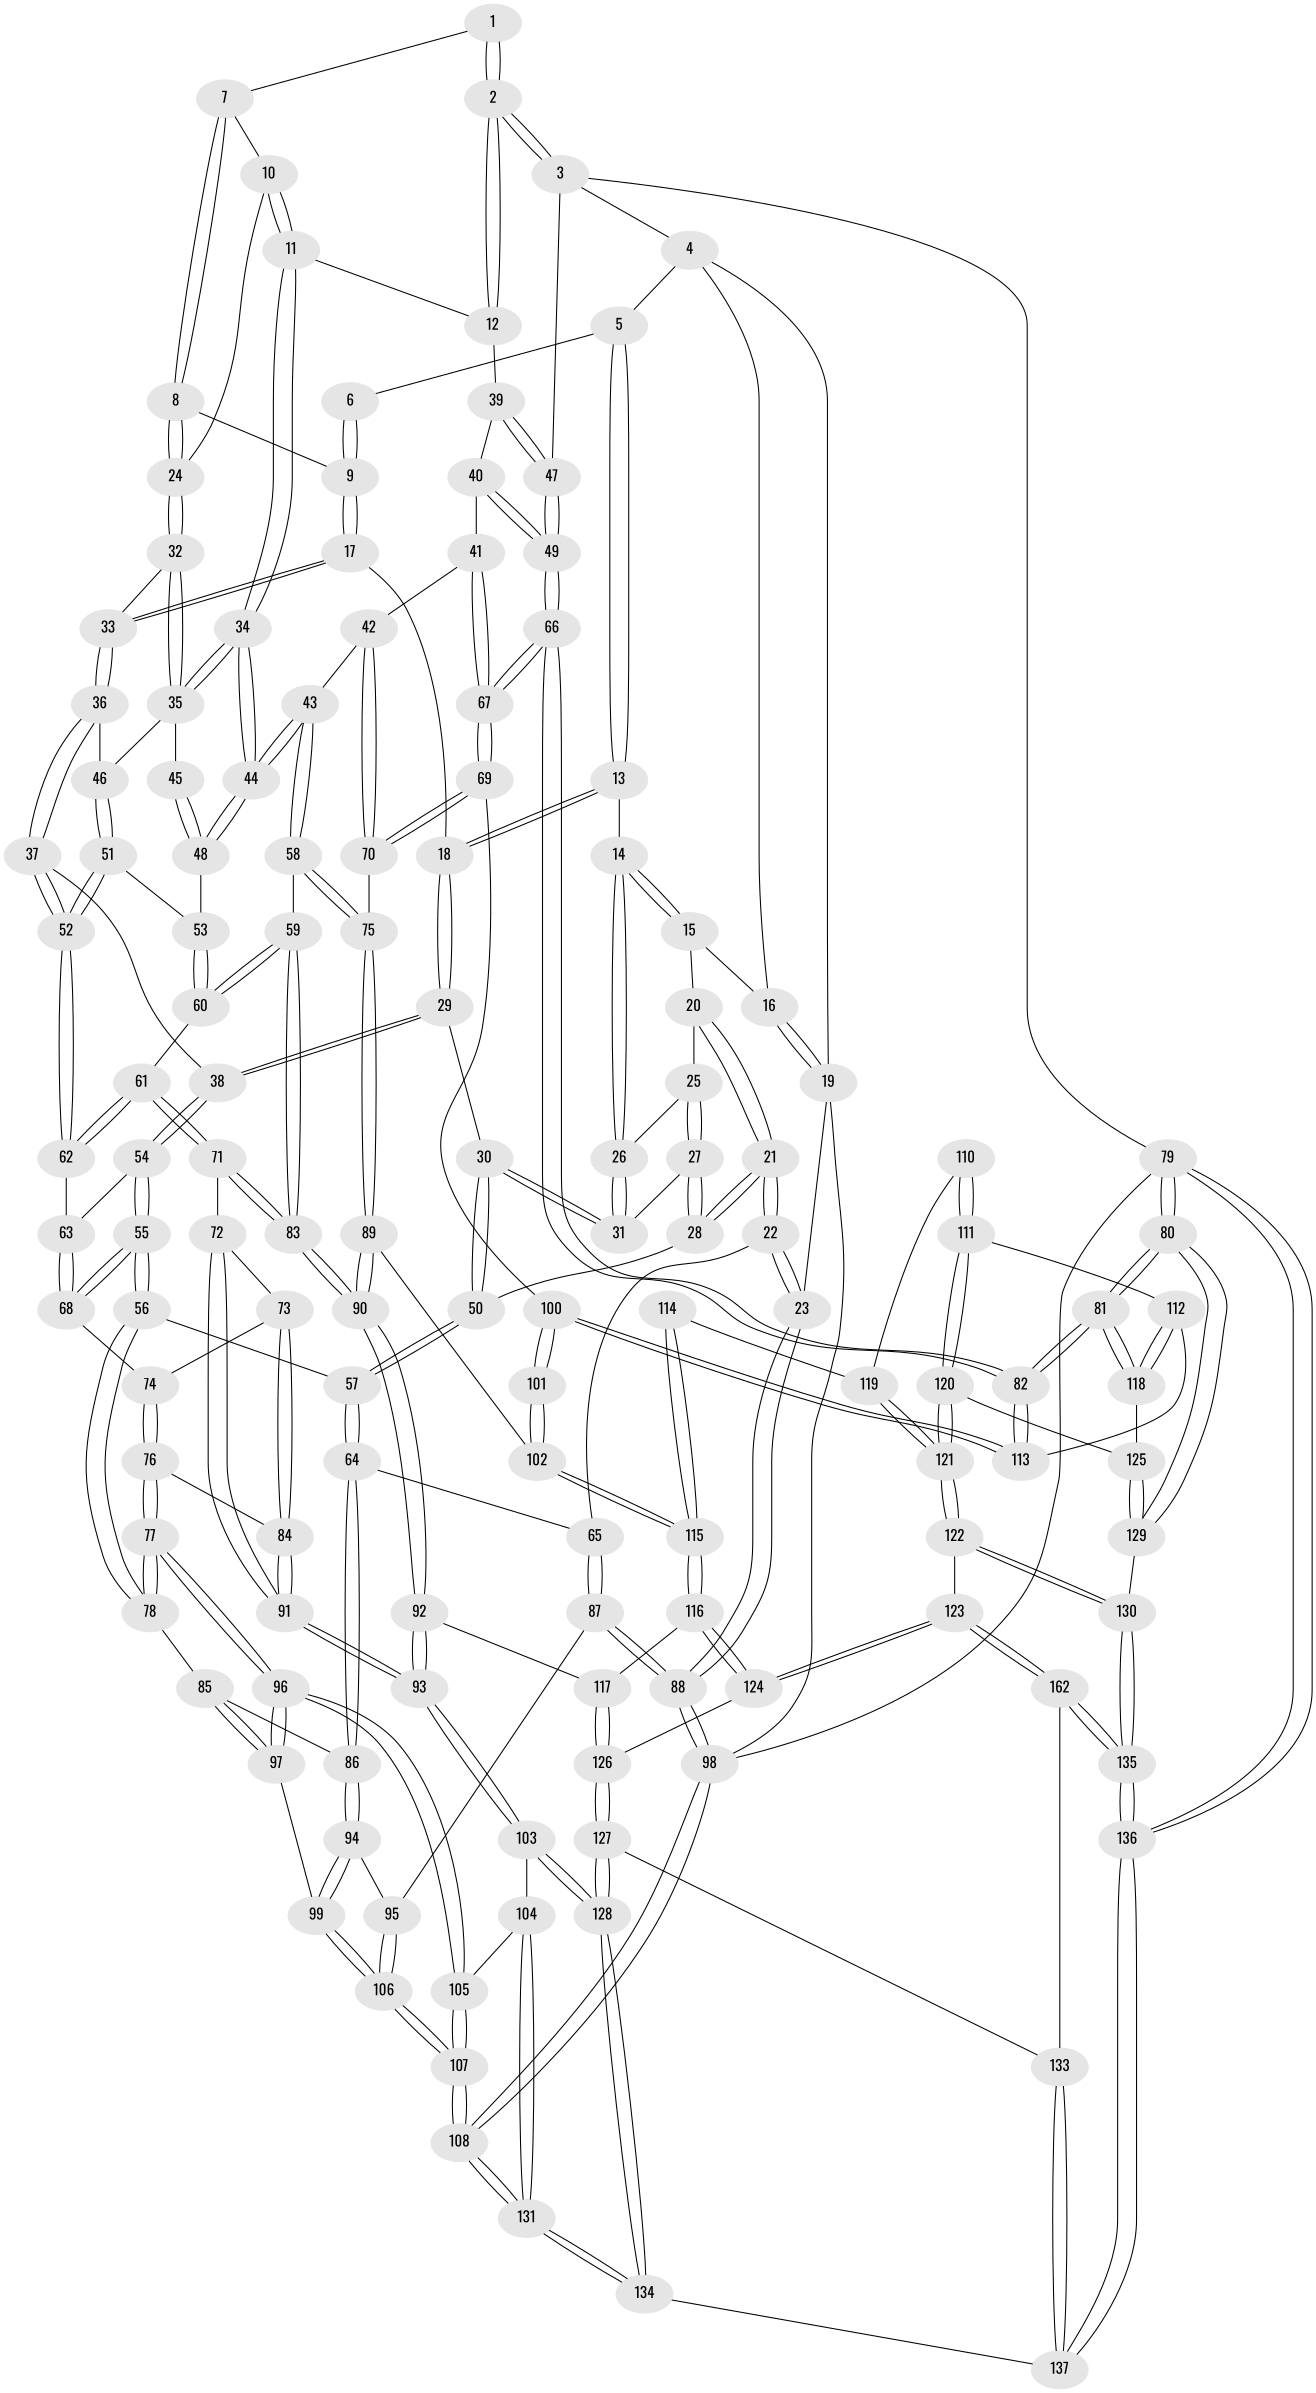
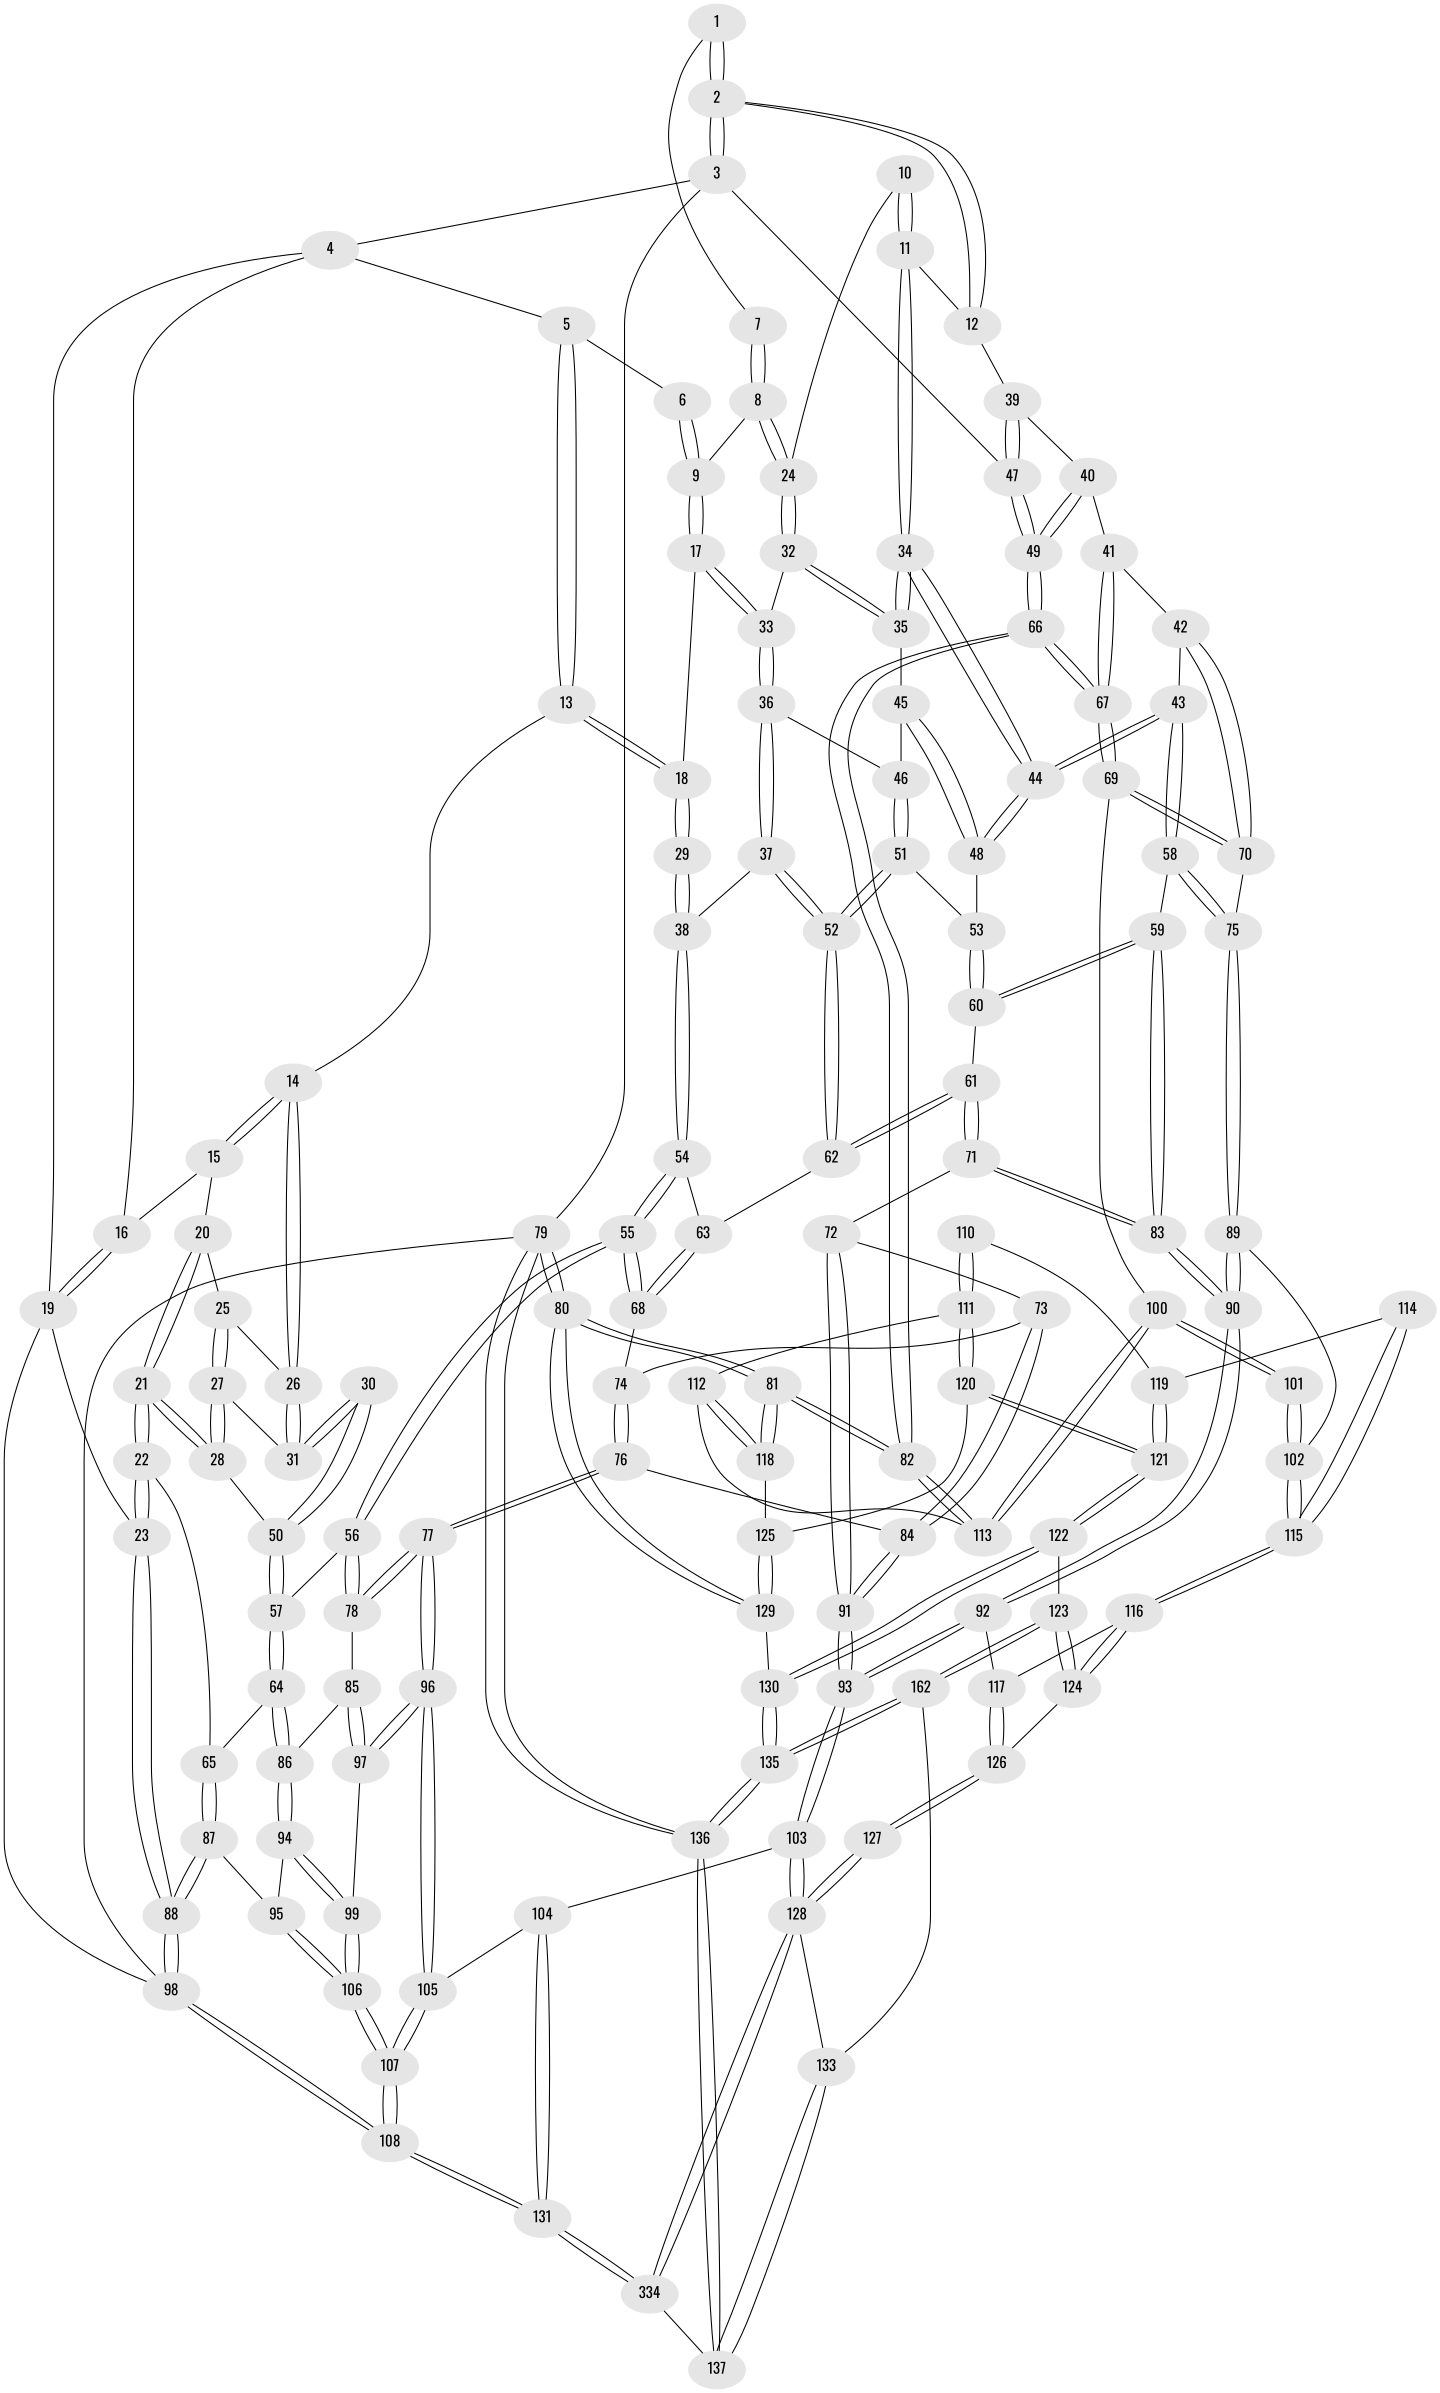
edge "7" -- "10": removed
edge "35" -- "46": now "45" -- "46"
edge "29" -- "30": removed
edge "127" -- "133": now "128" -- "133"
node "134": label "134" -> "334"
